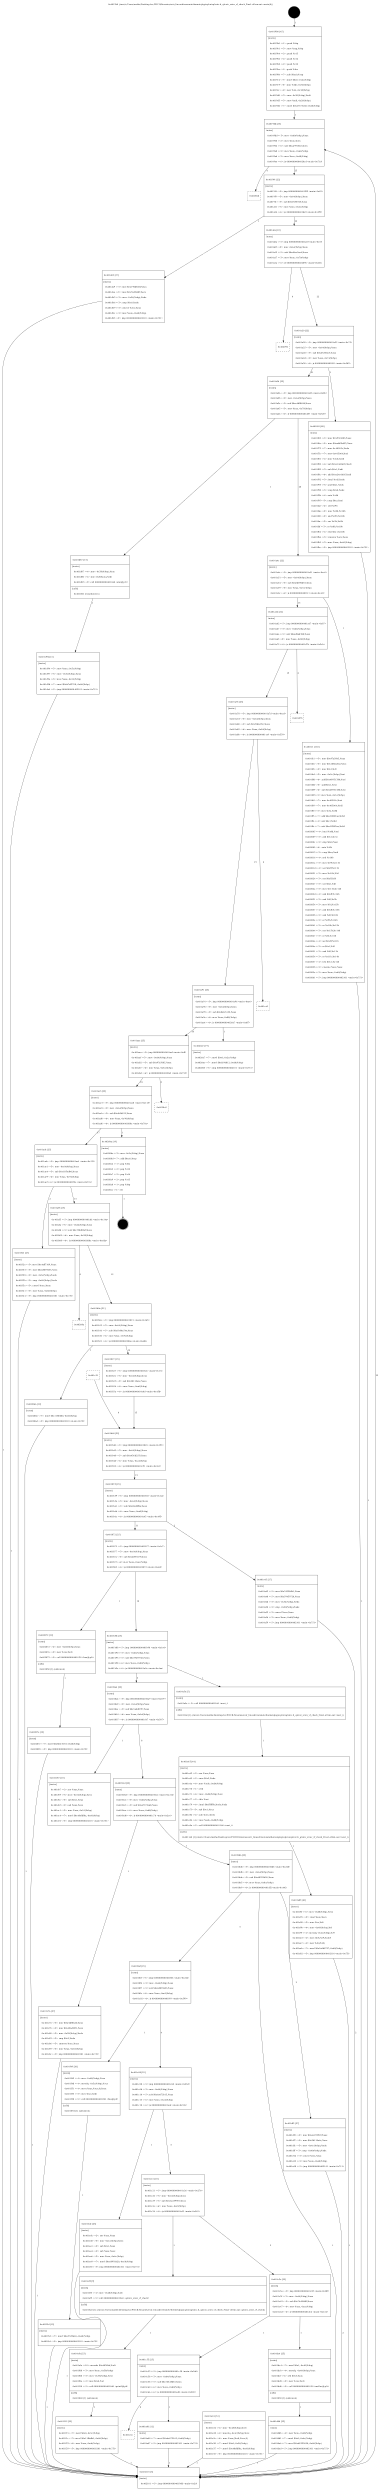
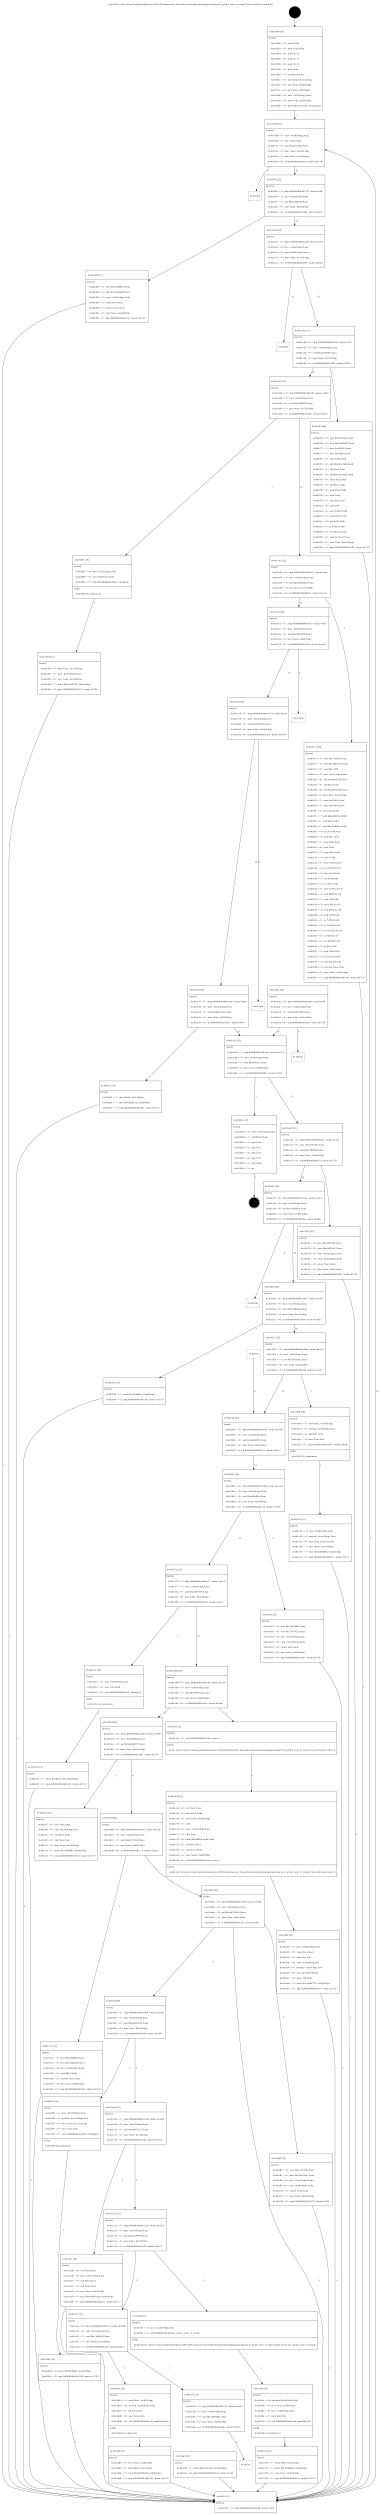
edge "0x401a91 [25]" -> "0x401aaa [25]": now "0x401a91 [25]" -> "0x401ac3 [25]"
node "0x401e0d [23]": added
edge "0x4020a7 [19]" -> "0x402101 [5]": added, label "1"
edge "0x401c53 [25]" -> "0x401ed0 [12]": removed, label "1"
